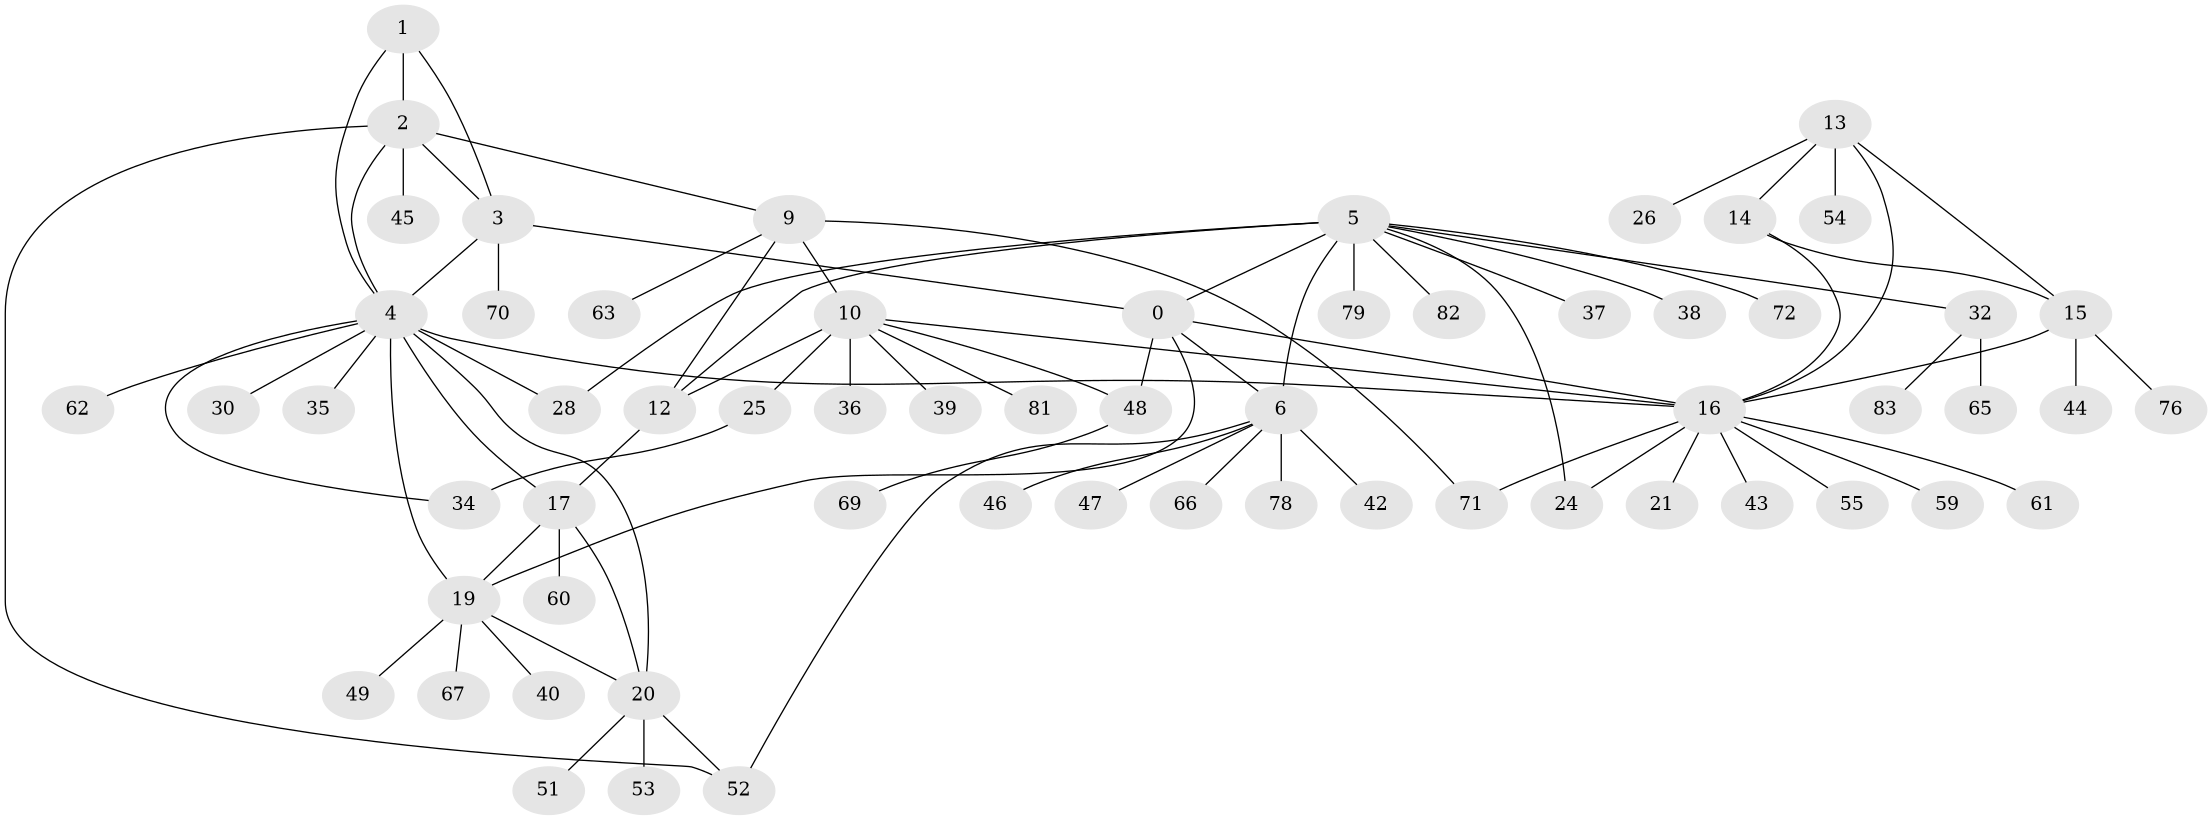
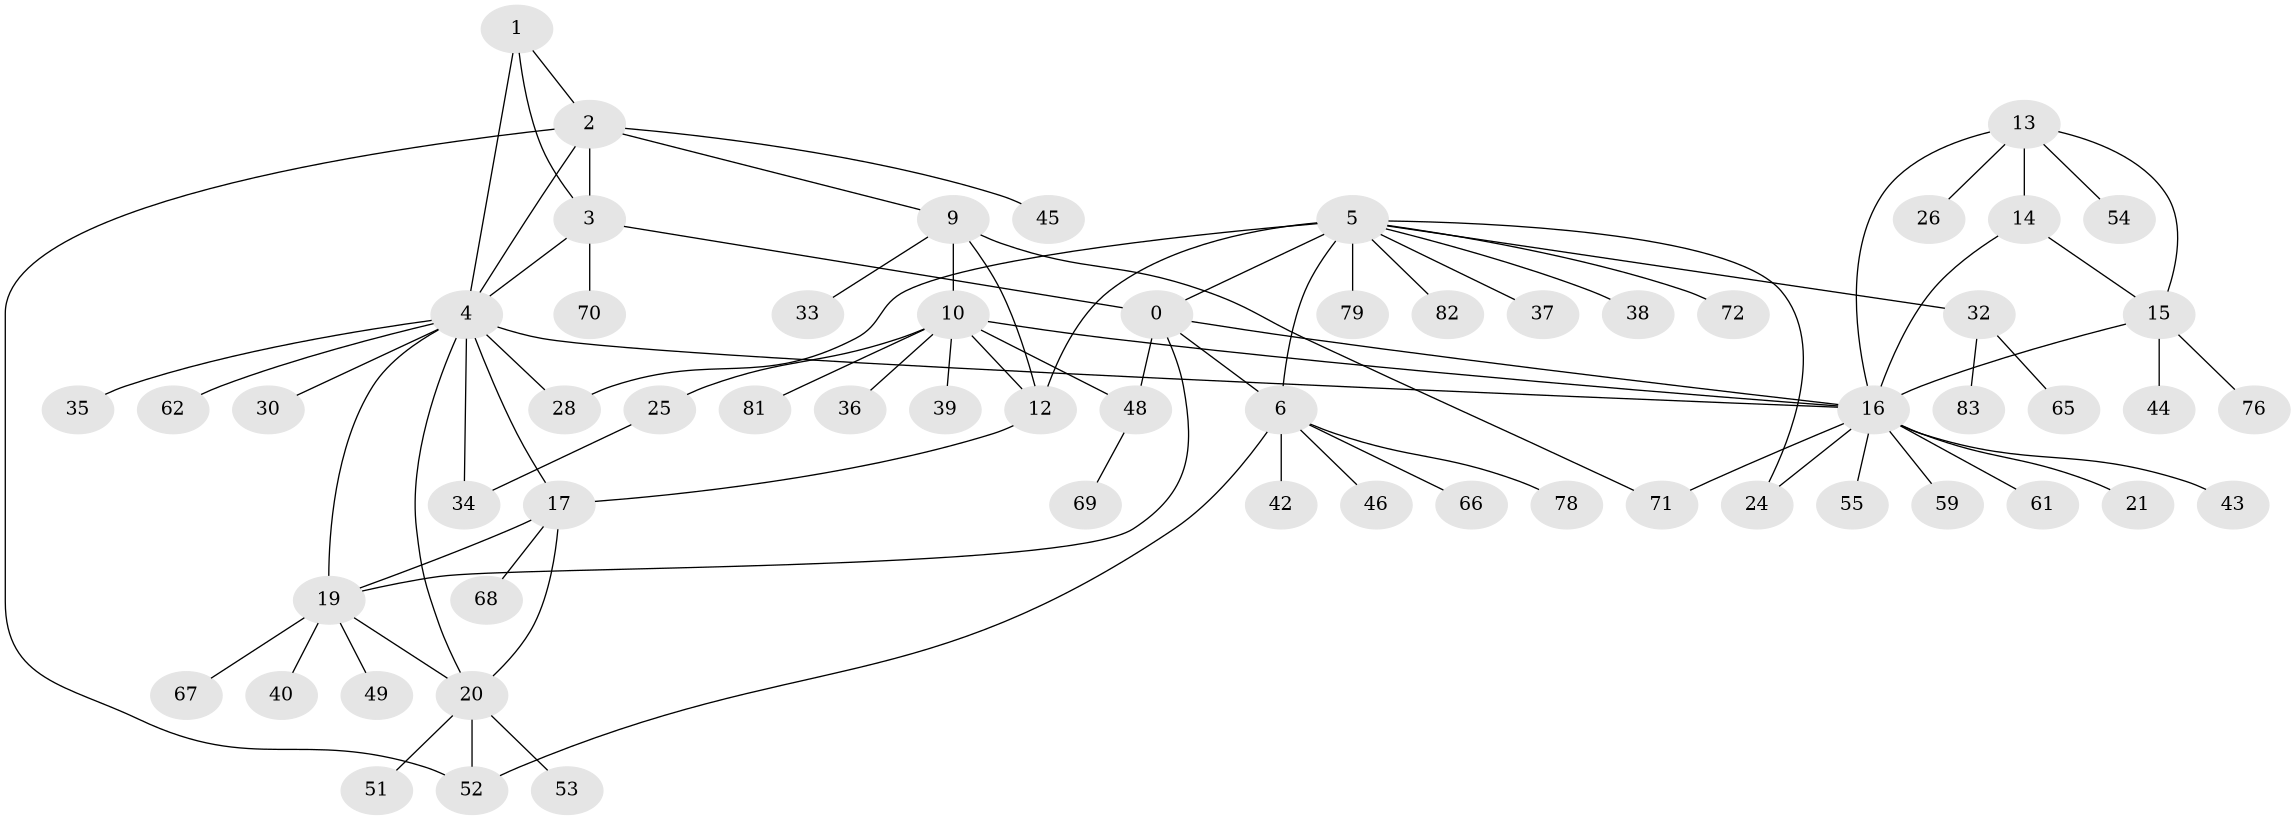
node "63": label "63" -> "33"
node "47": removed
node "60": label "60" -> "68"
